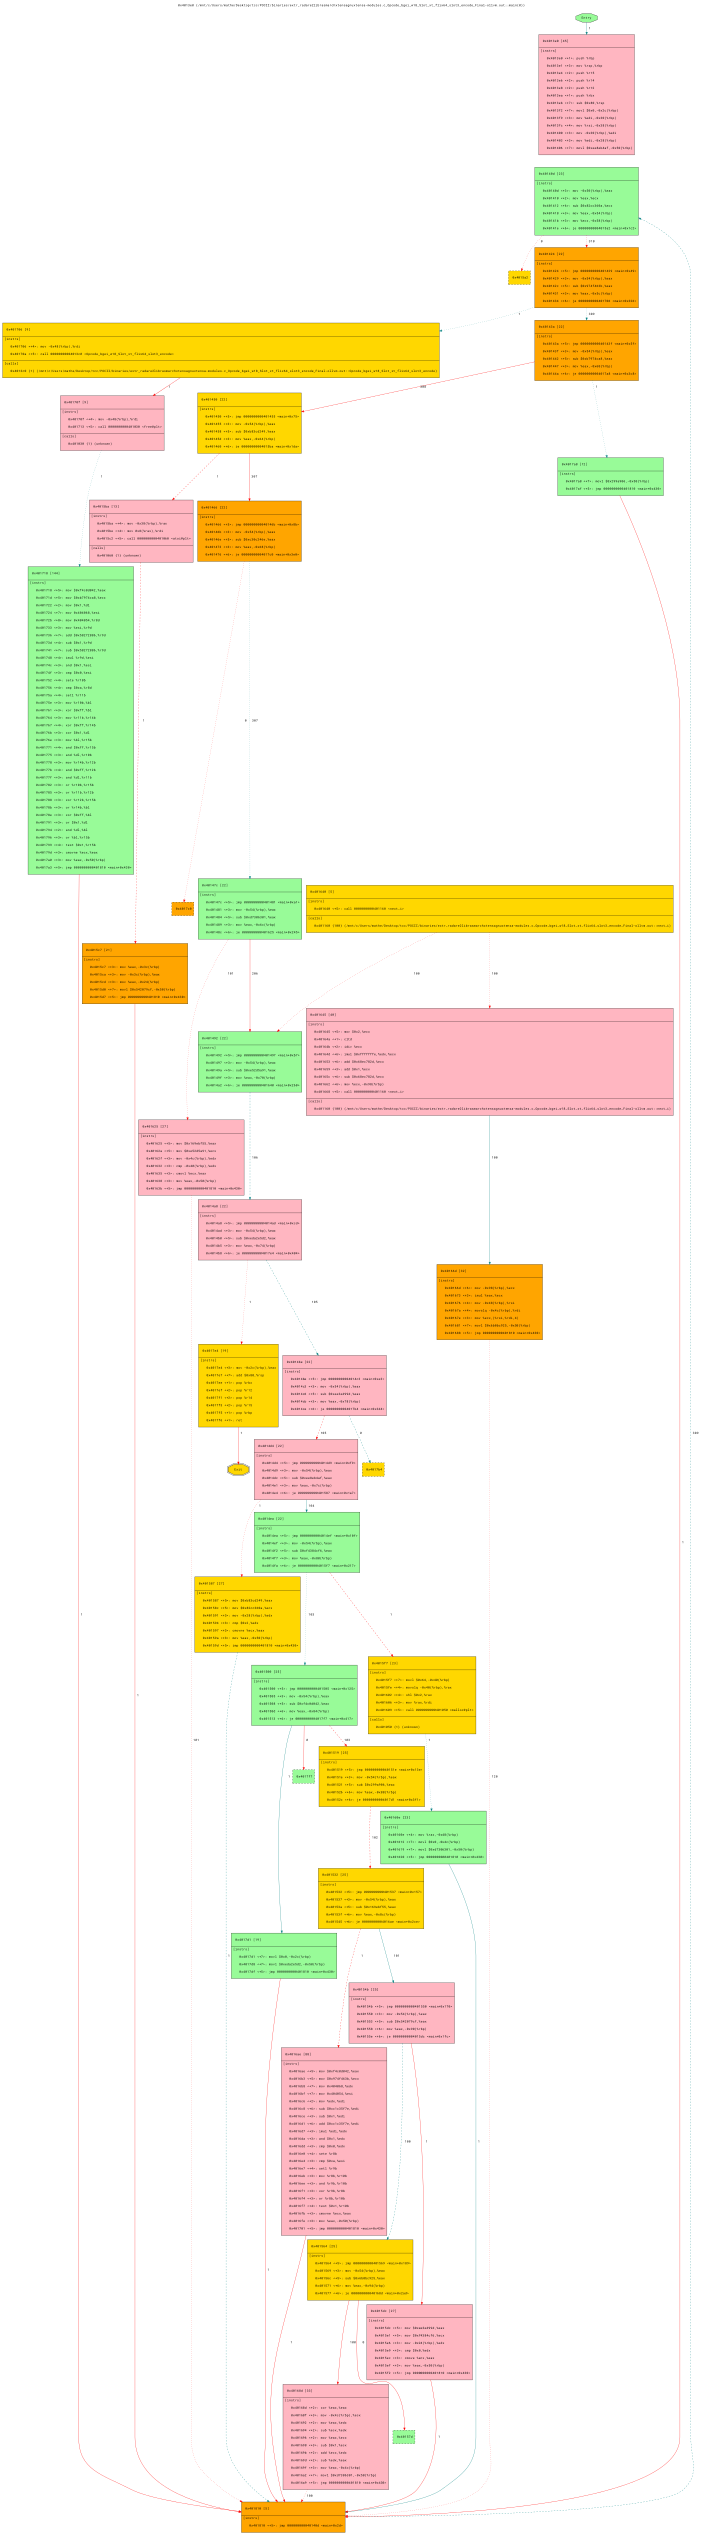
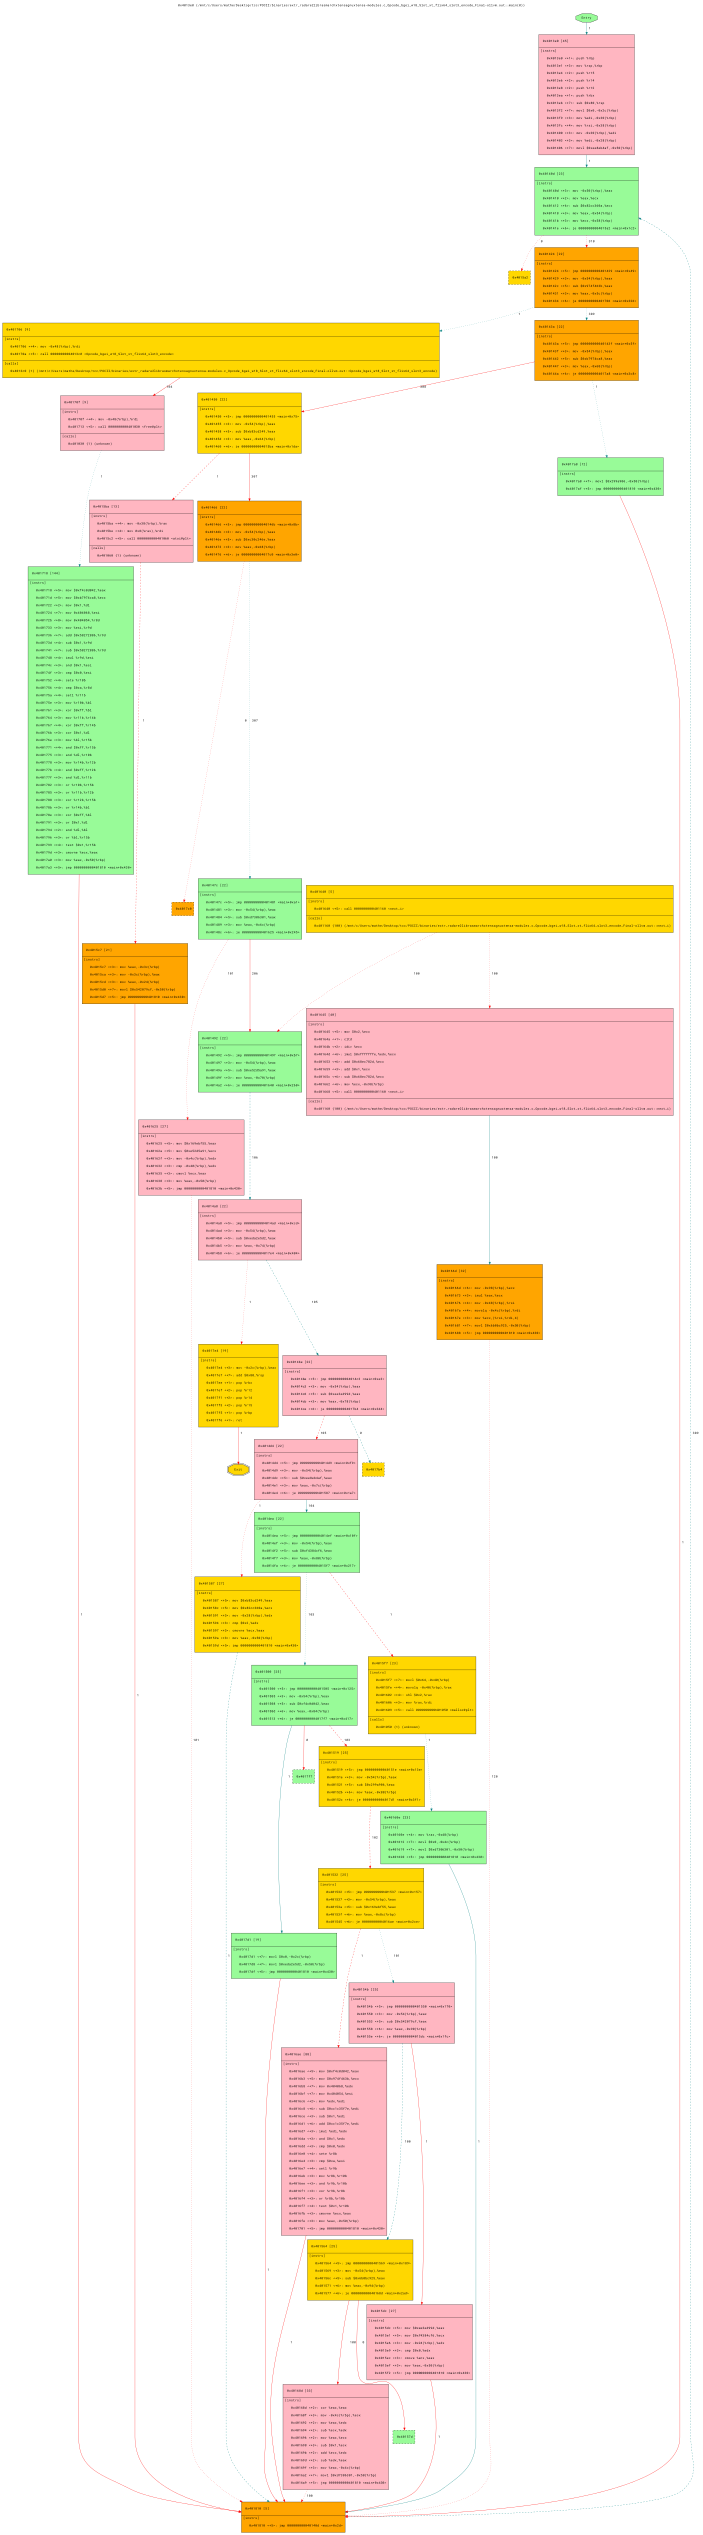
edge "0x4013e0 [45]" -> "0x40140d [23]": added, label "1"
edge "0x401706 [9]" -> "0x40170f [9]": label " 1" -> " 104"
edge "0x401532 [25]" -> "0x40154b [25]": style solid -> dotted
